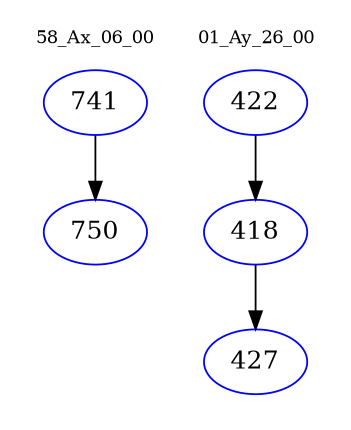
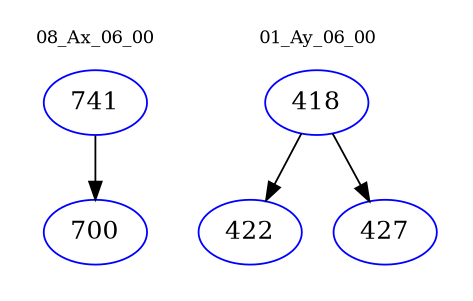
cluster "58_Ax_06_00": label "58_Ax_06_00" -> "08_Ax_06_00"
cluster "01_Ay_26_00": label "01_Ay_26_00" -> "01_Ay_06_00"
edge "422" -> "418": reversed
node "750": label "750" -> "700"
